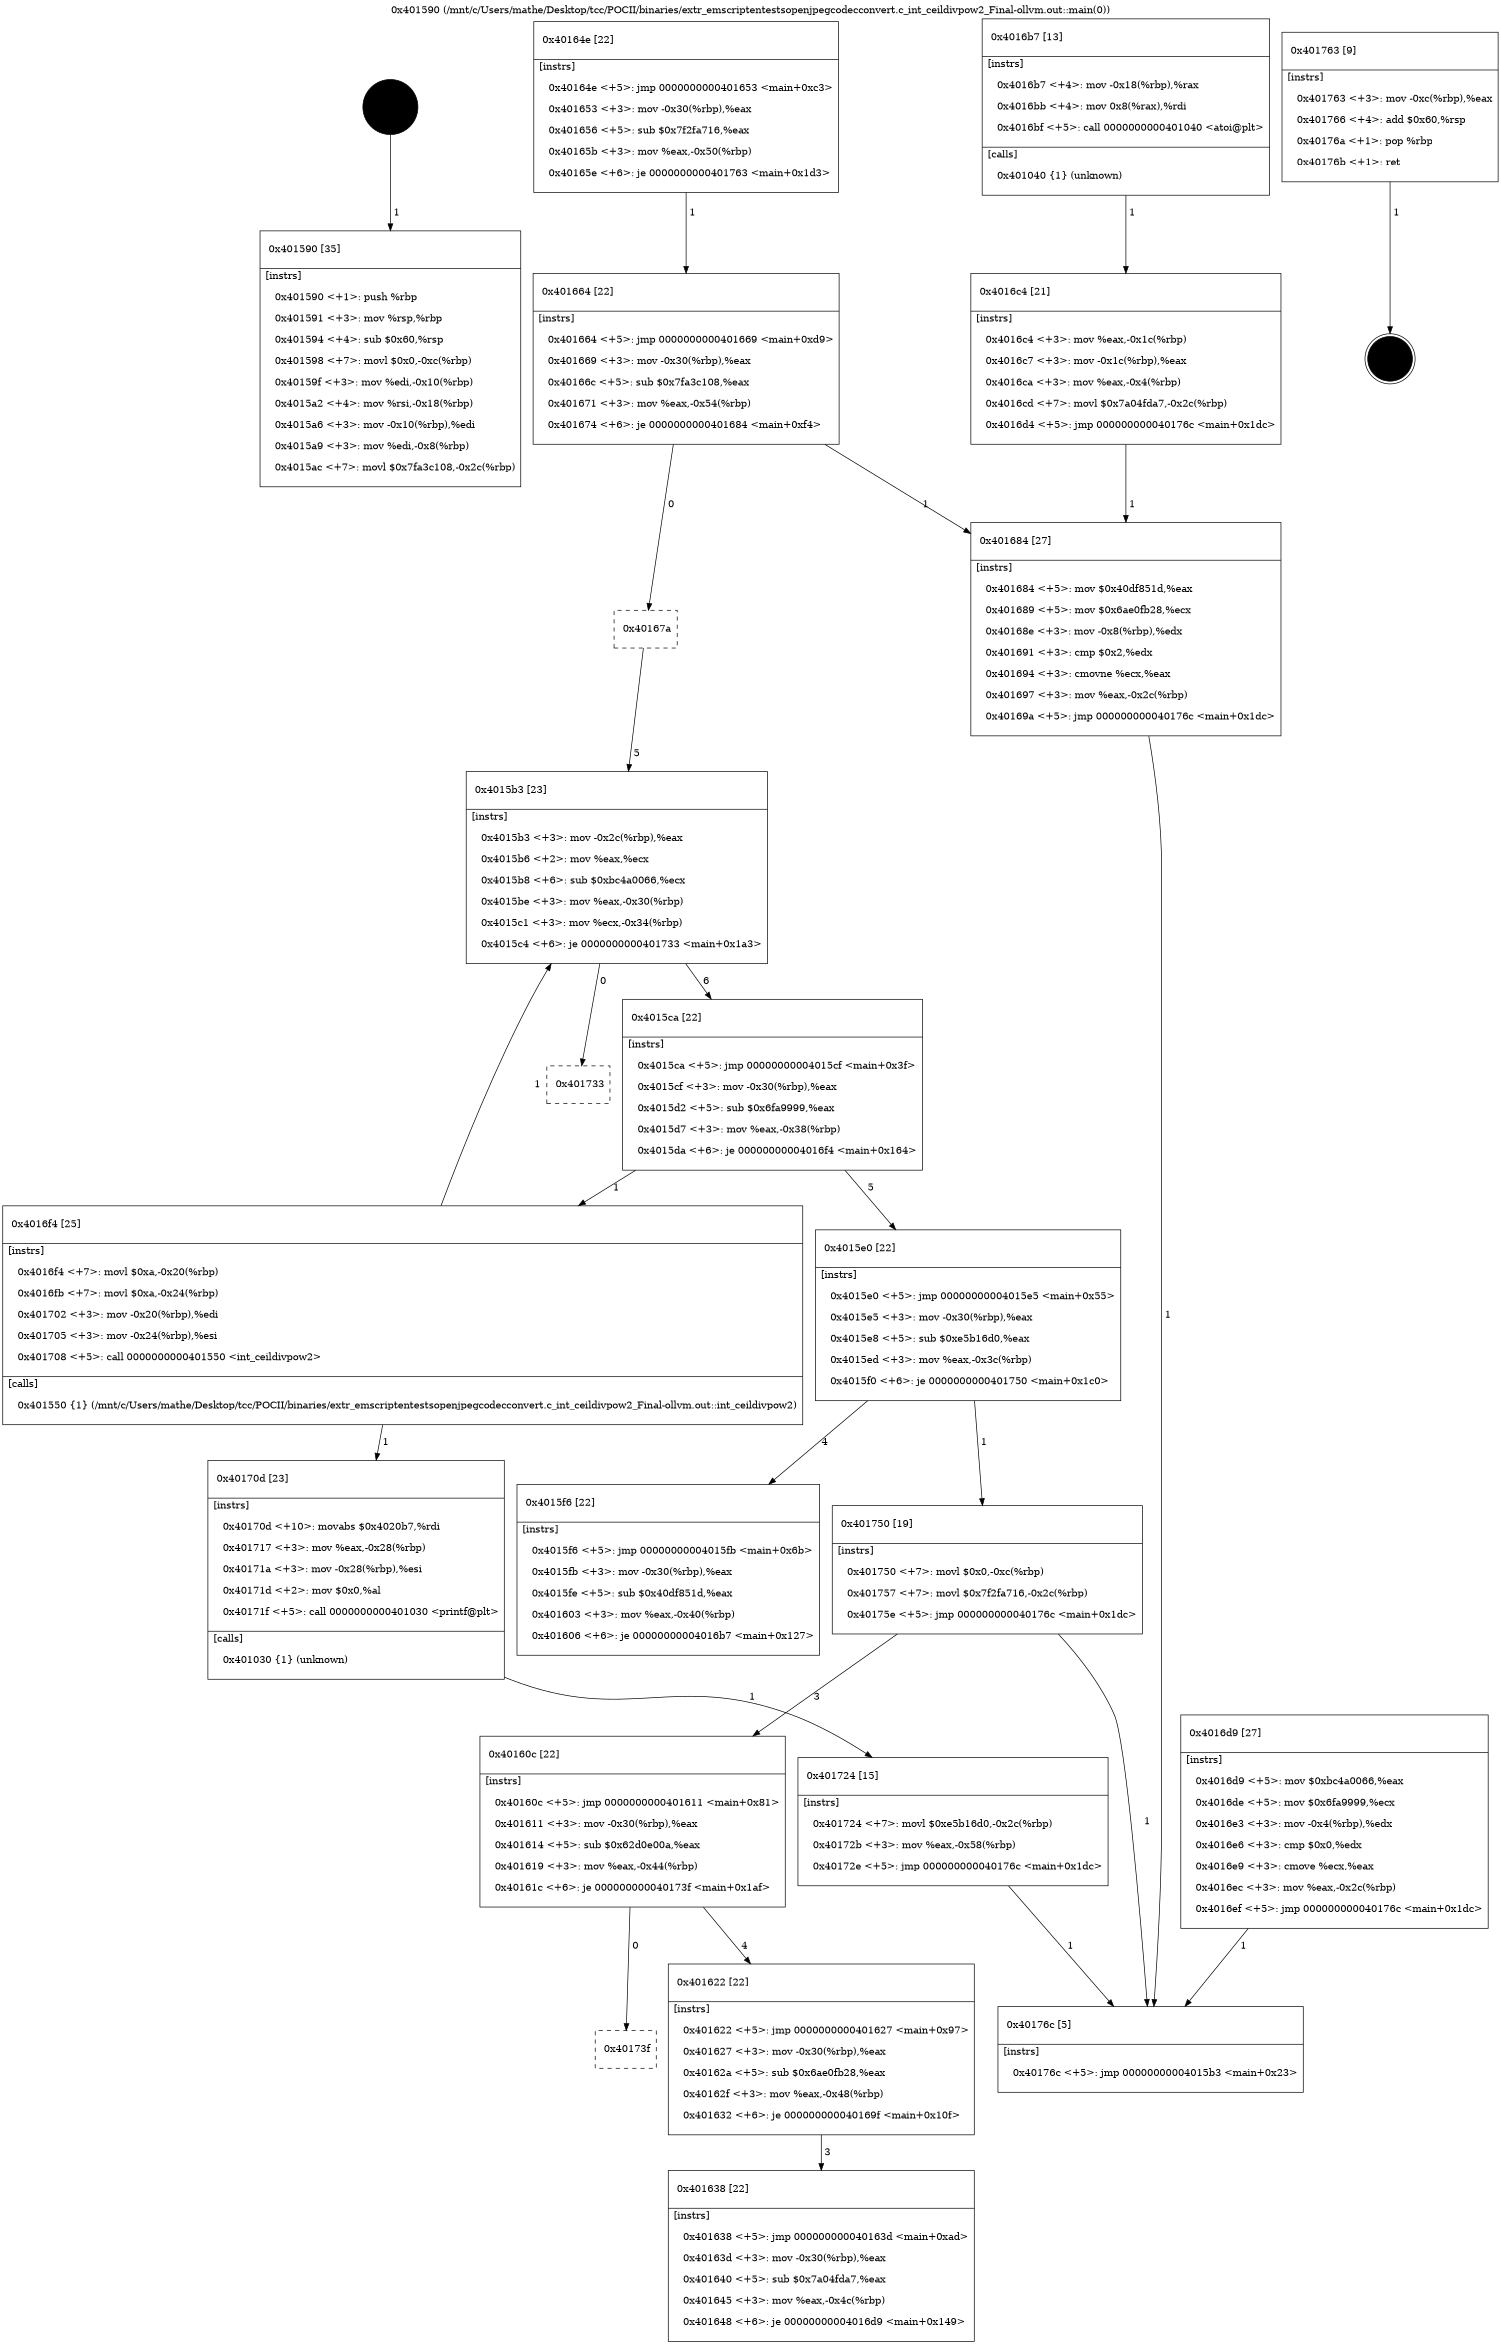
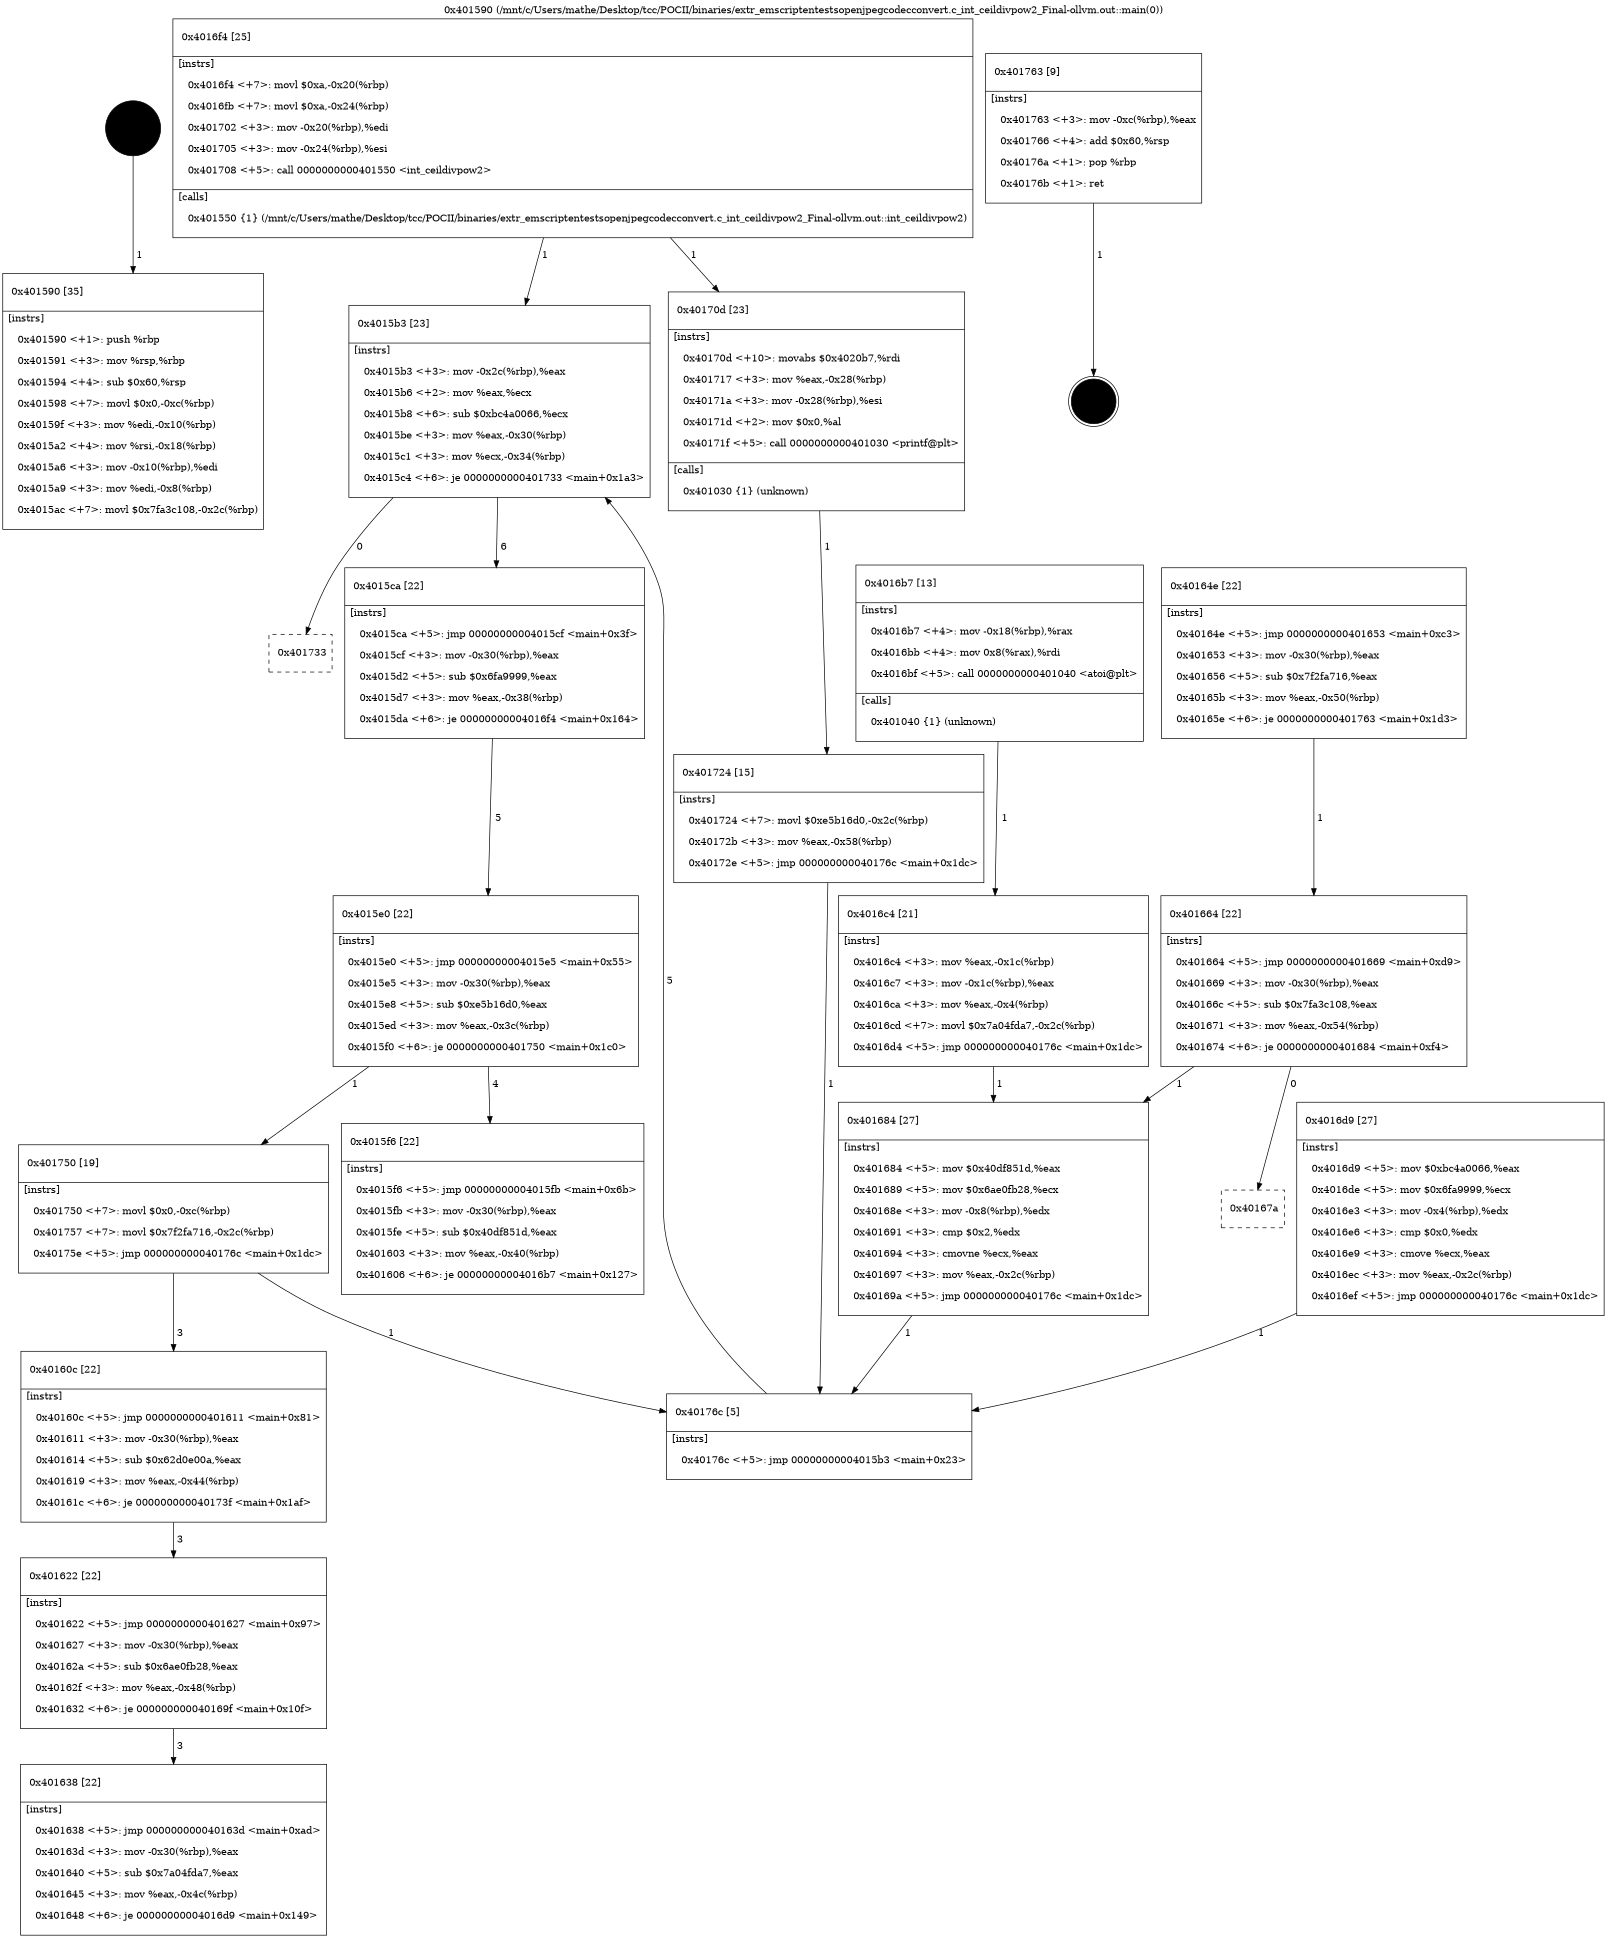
edge "0x40167a" -> "0x4015b3 [23]": now "0x40176c [5]" -> "0x4015b3 [23]"
edge "0x4015ca [22]" -> "0x4016f4 [25]": removed, label "1"
edge "0x40160c [22]" -> "0x401622 [22]": label " 4" -> " 3"
node "0x40173f": removed
